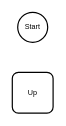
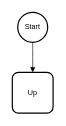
edge "Start" -> "Up": added
